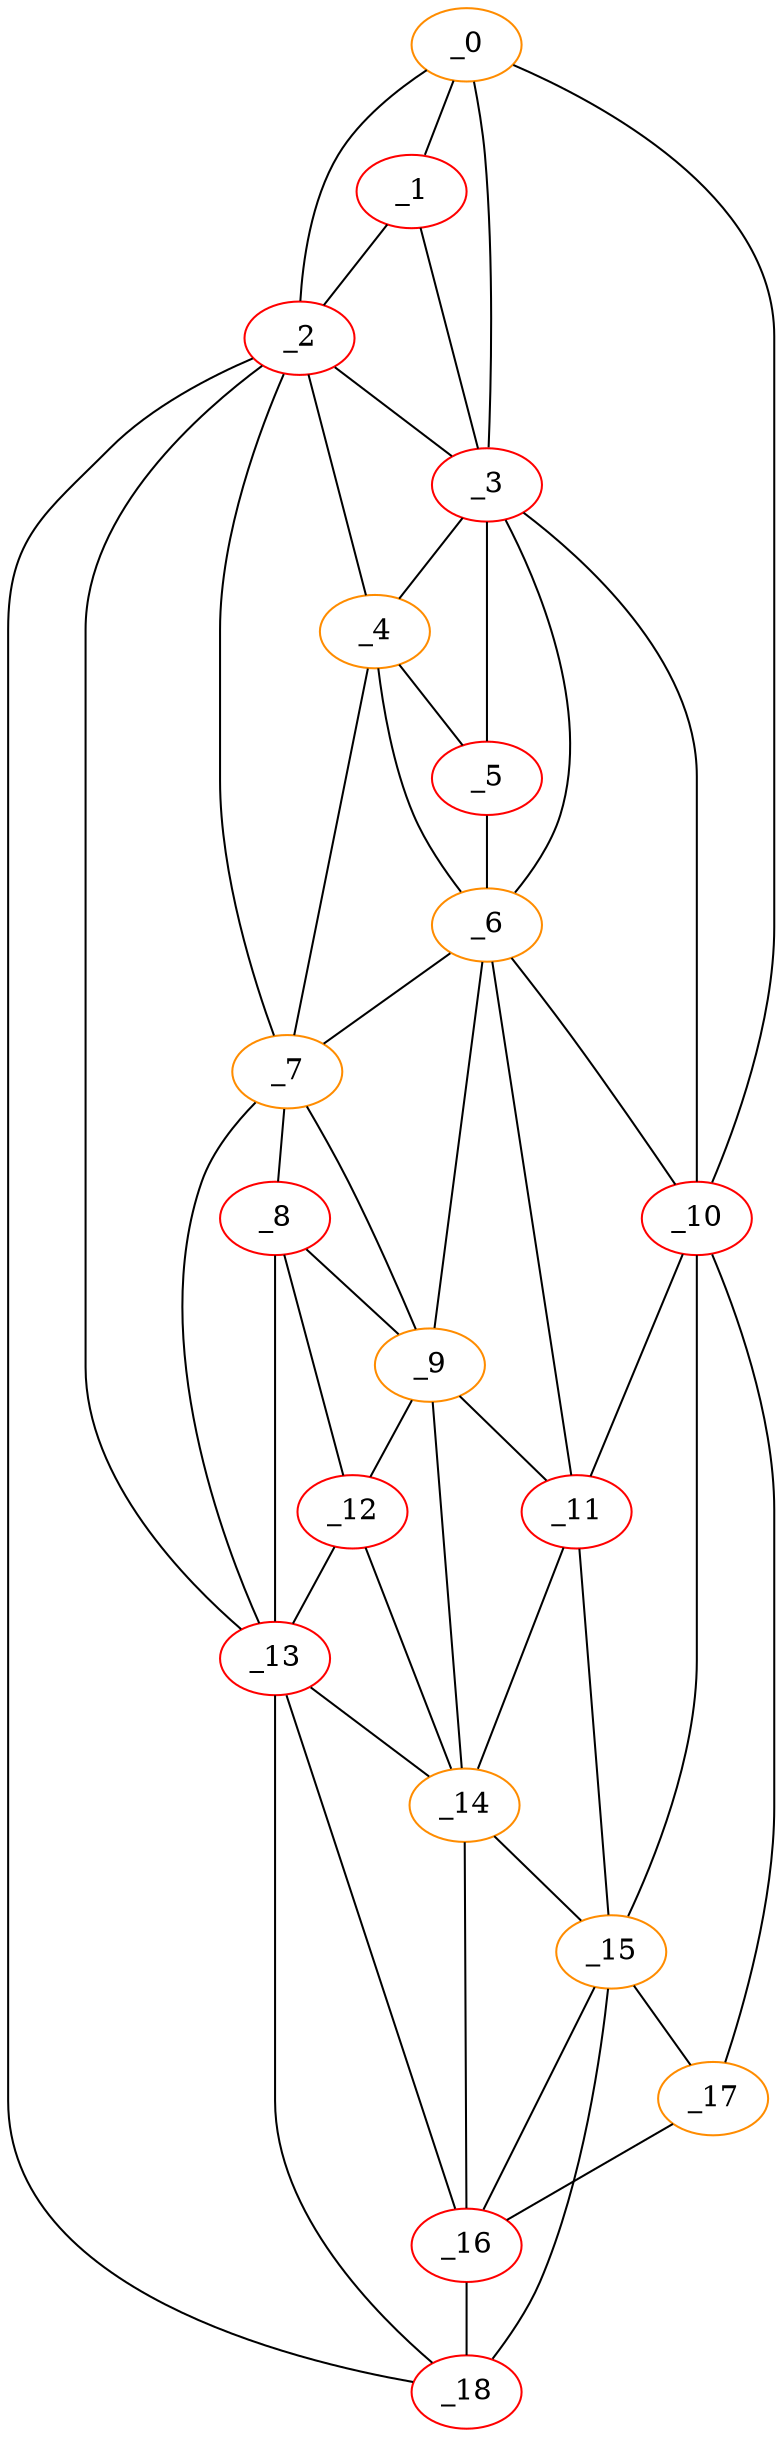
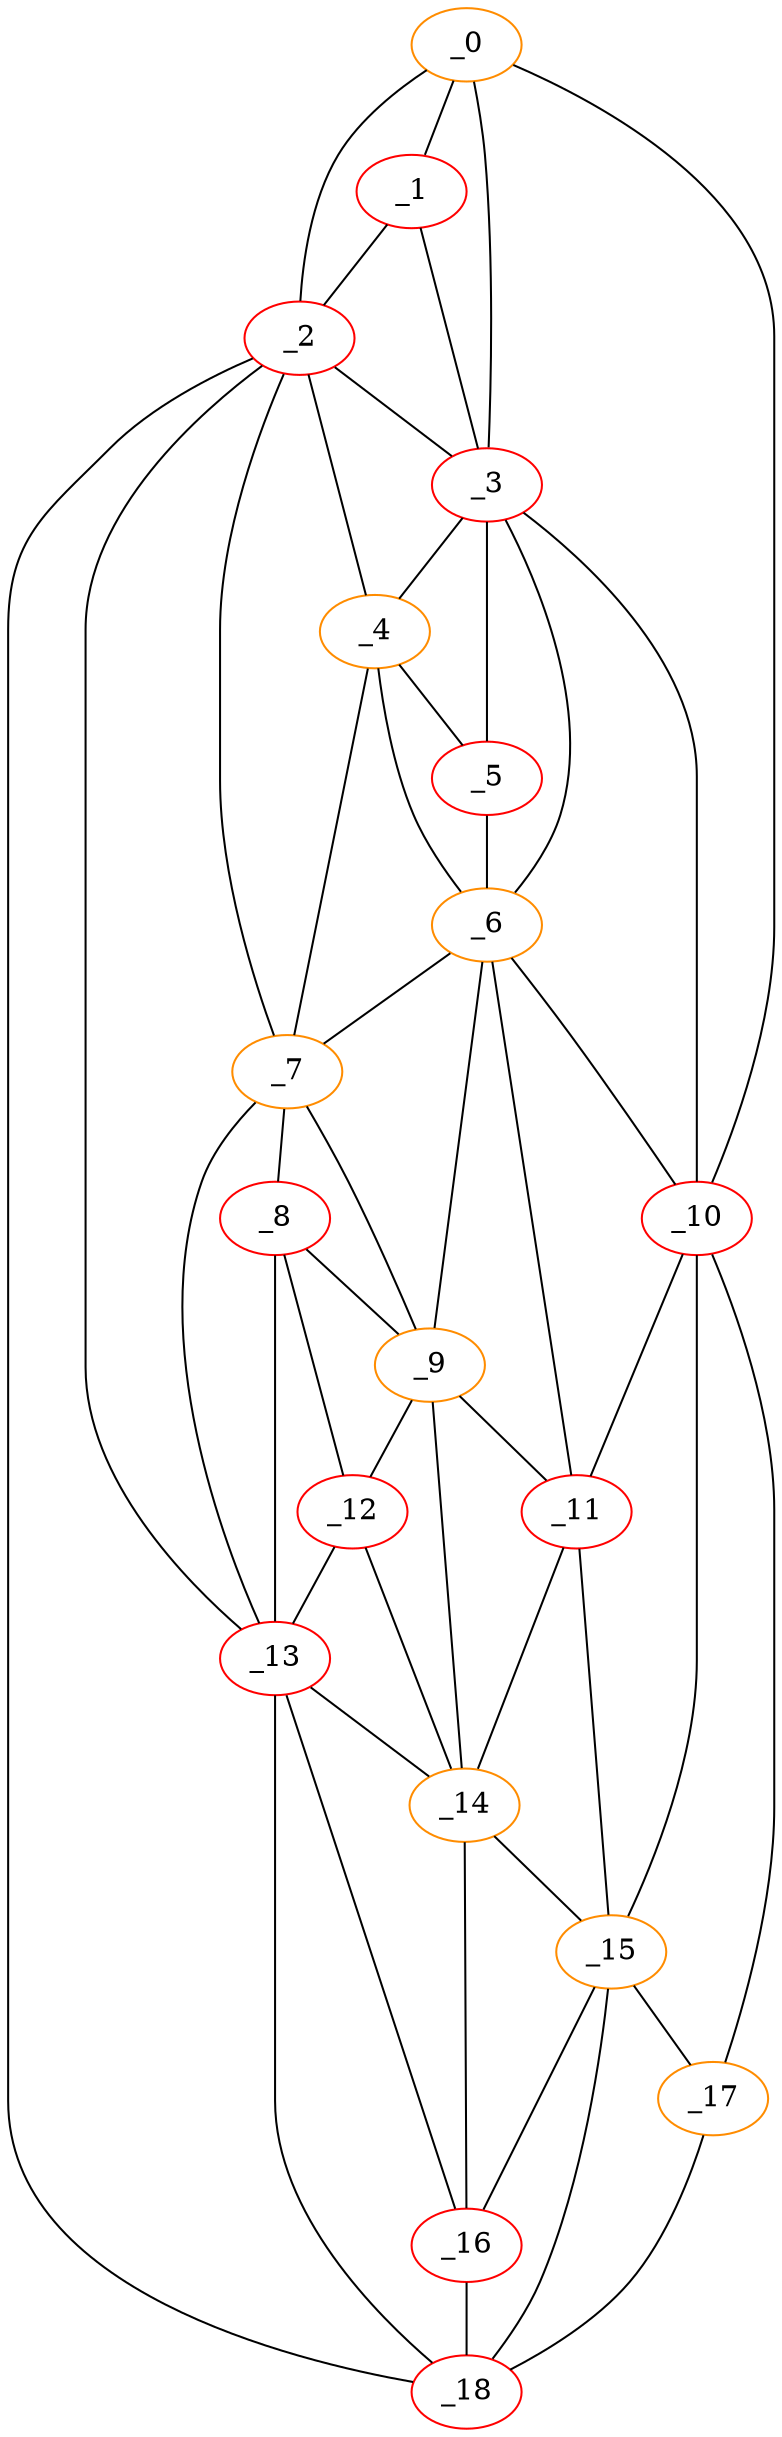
edge "_17" -- "_16": now "_17" -- "_18"
